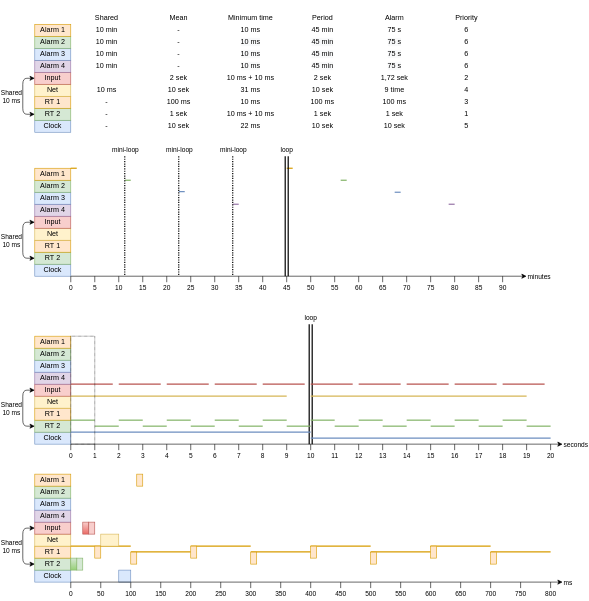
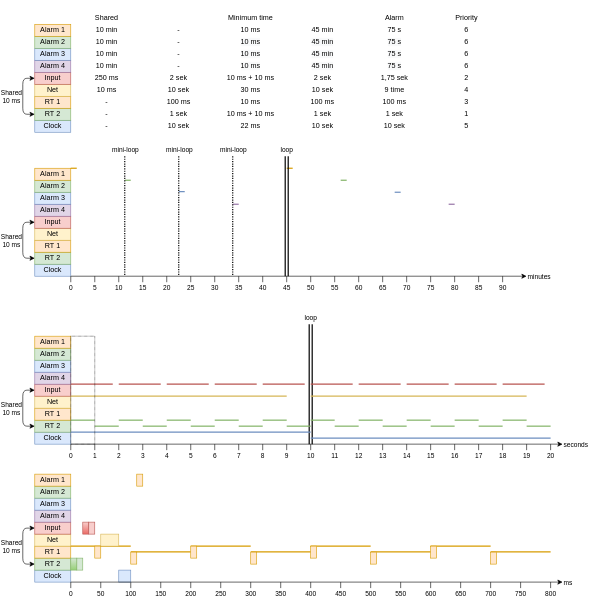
node "Mean": removed
node "Period": removed
node "250 ms": added
node "1,72 sek": label "1,72 sek" -> "1,75 sek"
node "31 ms": label "31 ms" -> "30 ms"
